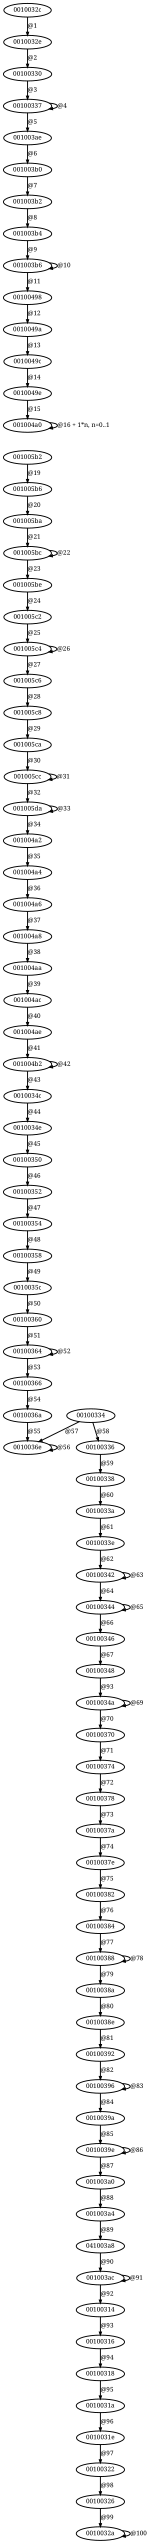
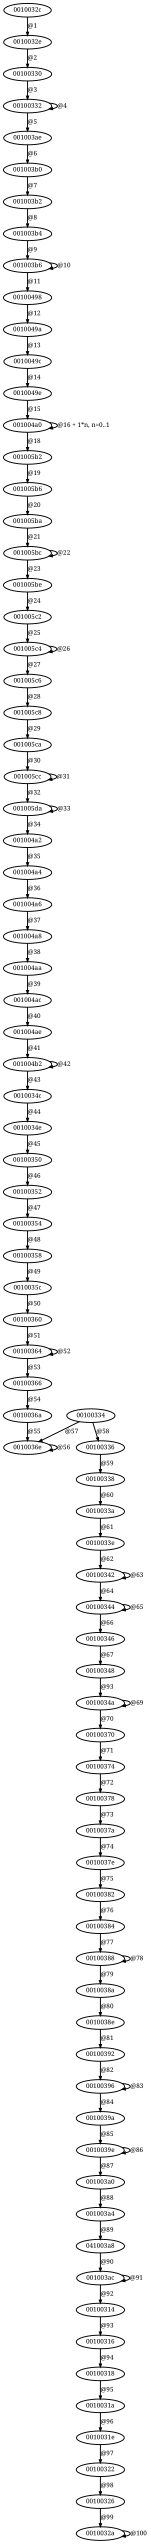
node "00100337": label "00100337" -> "00100332"
edge "001004a0" -> "001005b2": added, label "@18"
